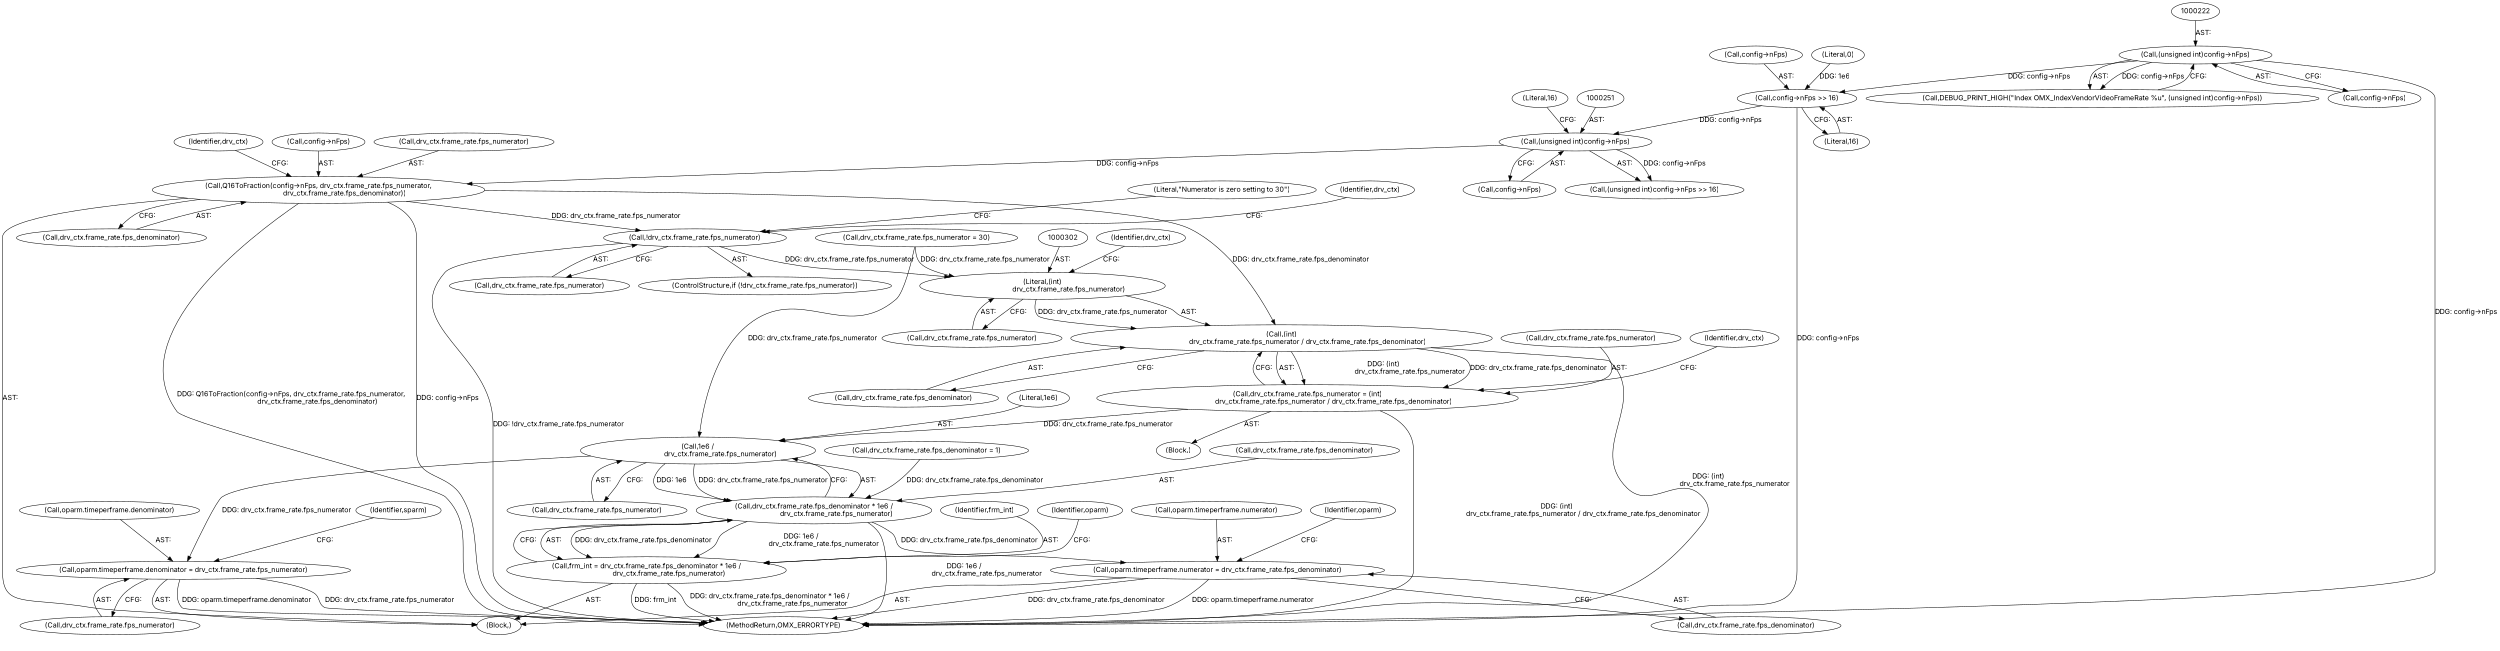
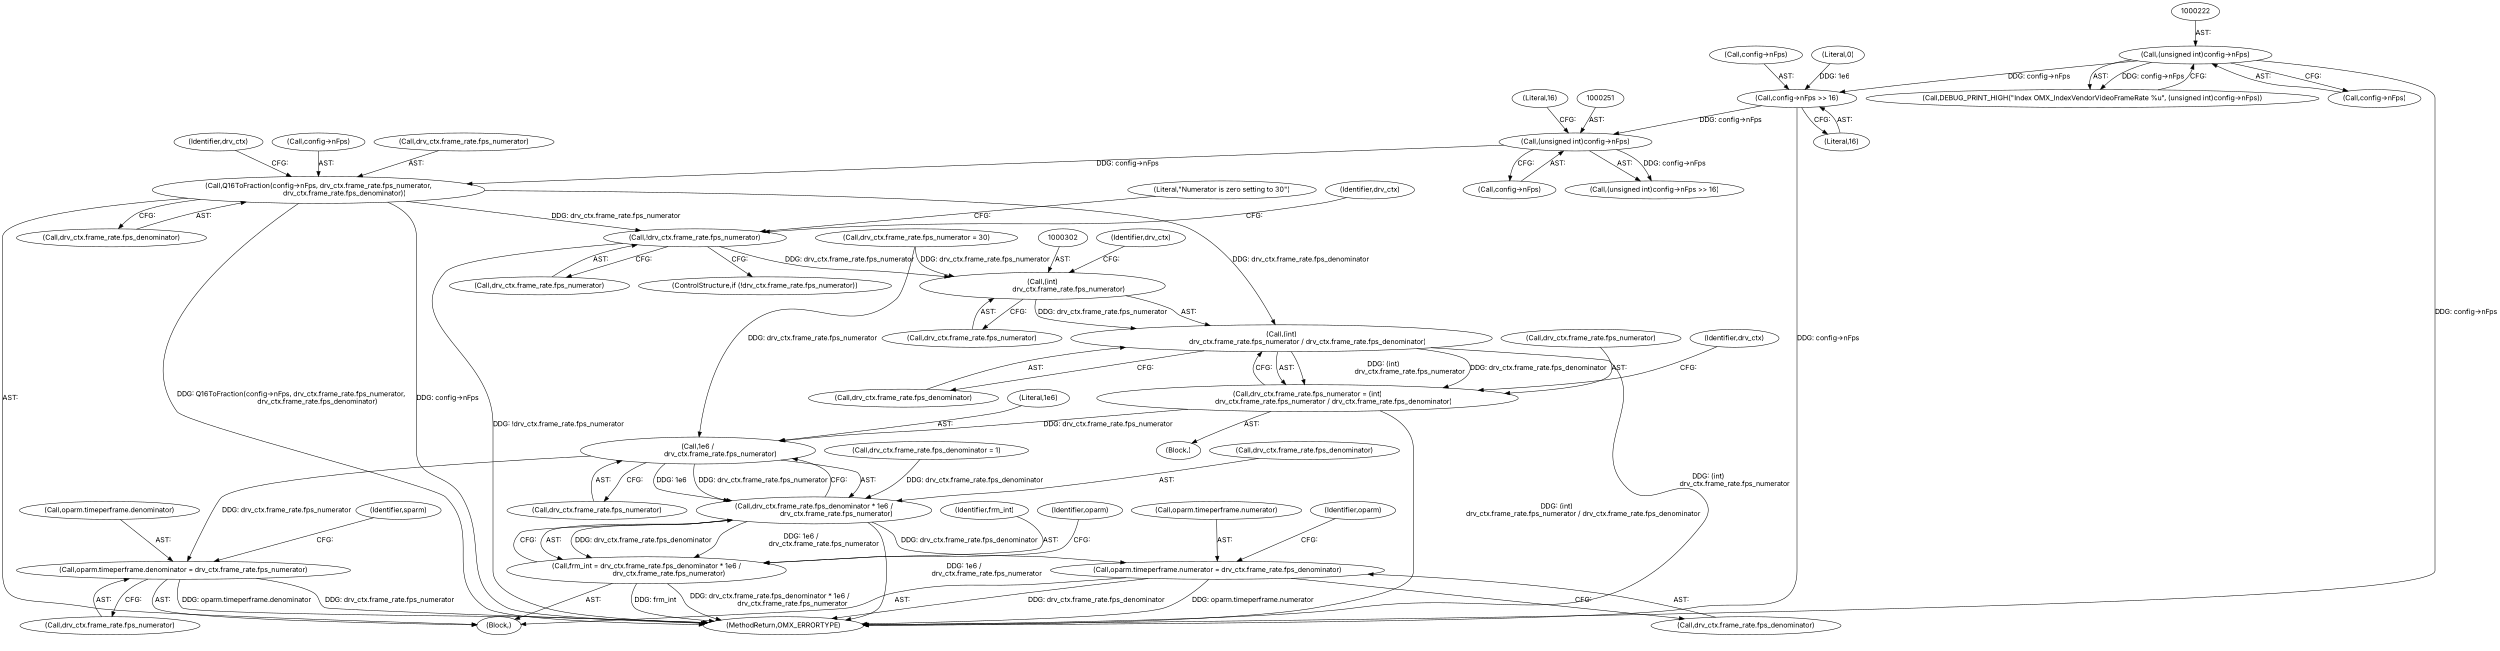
edge "(Call,!drv_ctx.frame_rate.fps_numerator)" -> "(ControlStructure,if (!drv_ctx.frame_rate.fps_numerator))": label "AST: " -> "CFG: "
node "(Literal,(int) drv_ctx.frame_rate.fps_numerator)": label "(Literal,(int) drv_ctx.frame_rate.fps_numerator)" -> "(Call,(int) drv_ctx.frame_rate.fps_numerator)"
